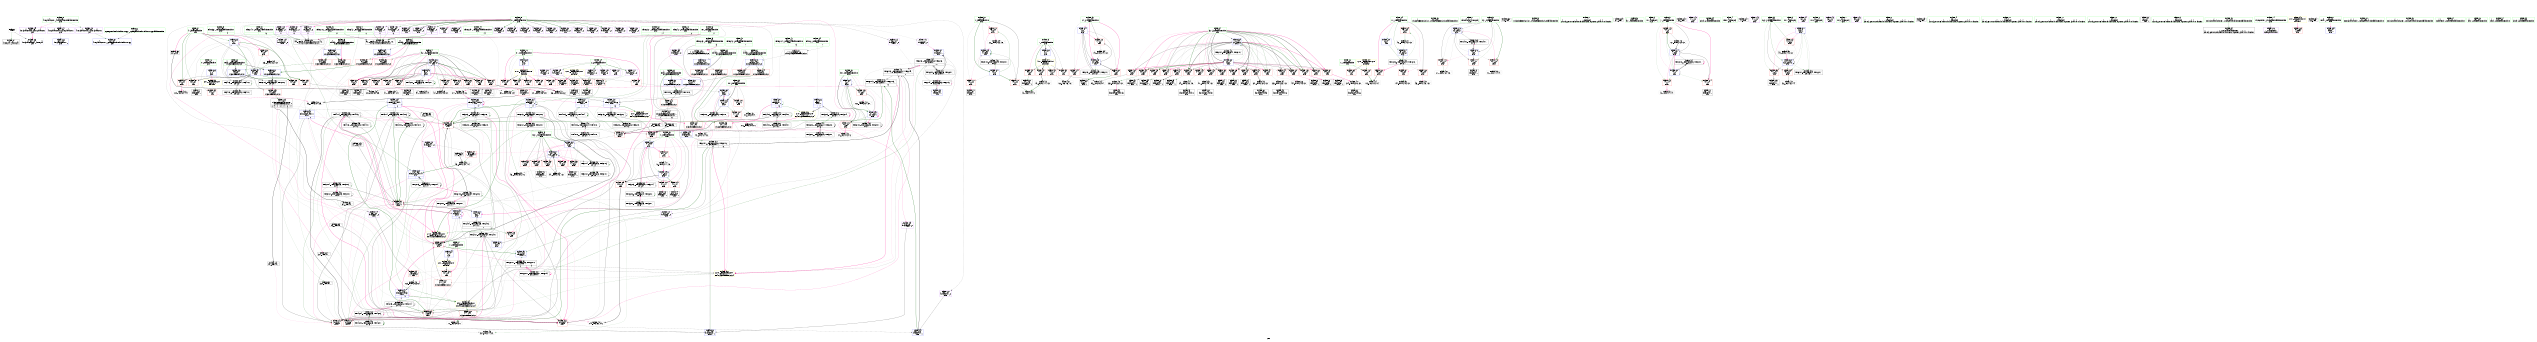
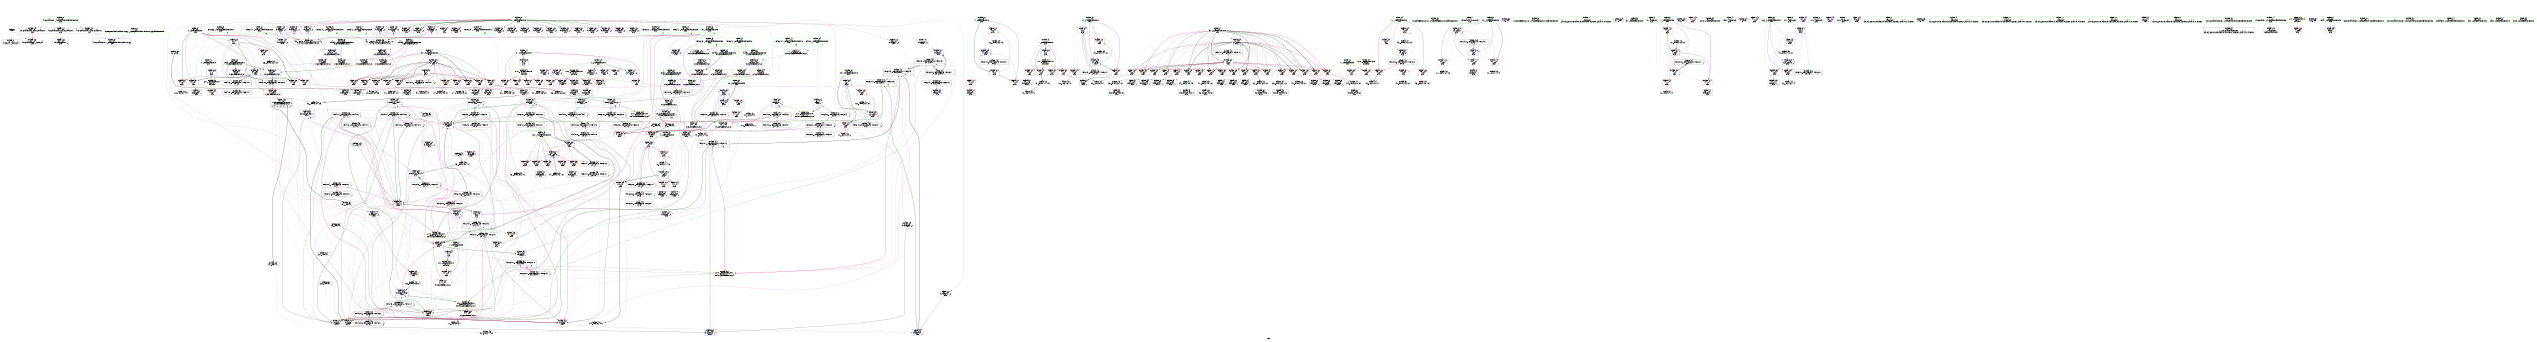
edge "NodeID: 37" -> "NodeID: 652": now "NodeID: 37" -> "NodeID: 205"
